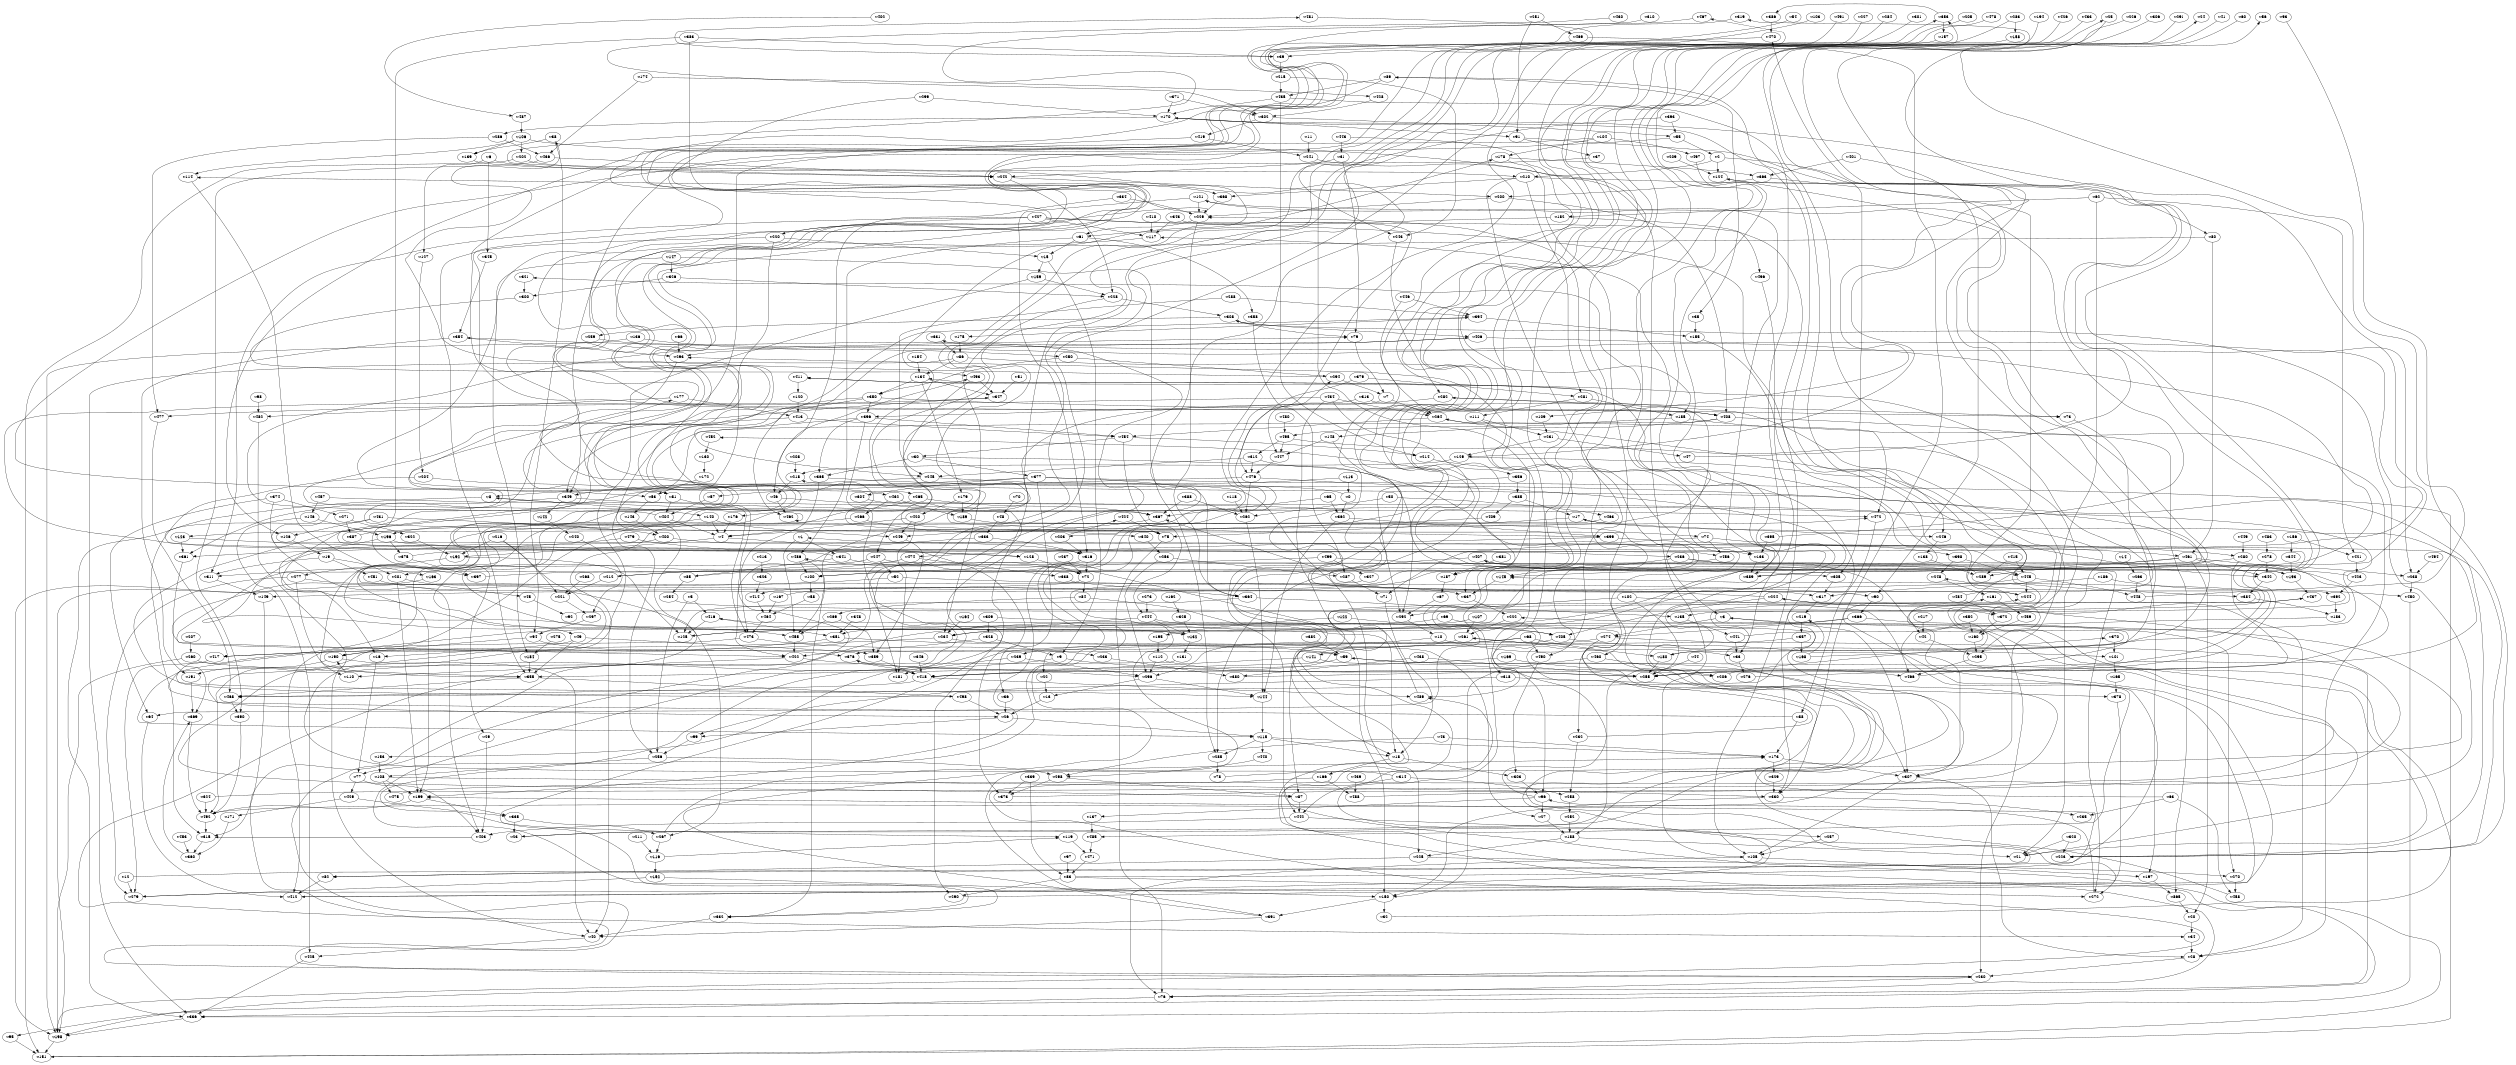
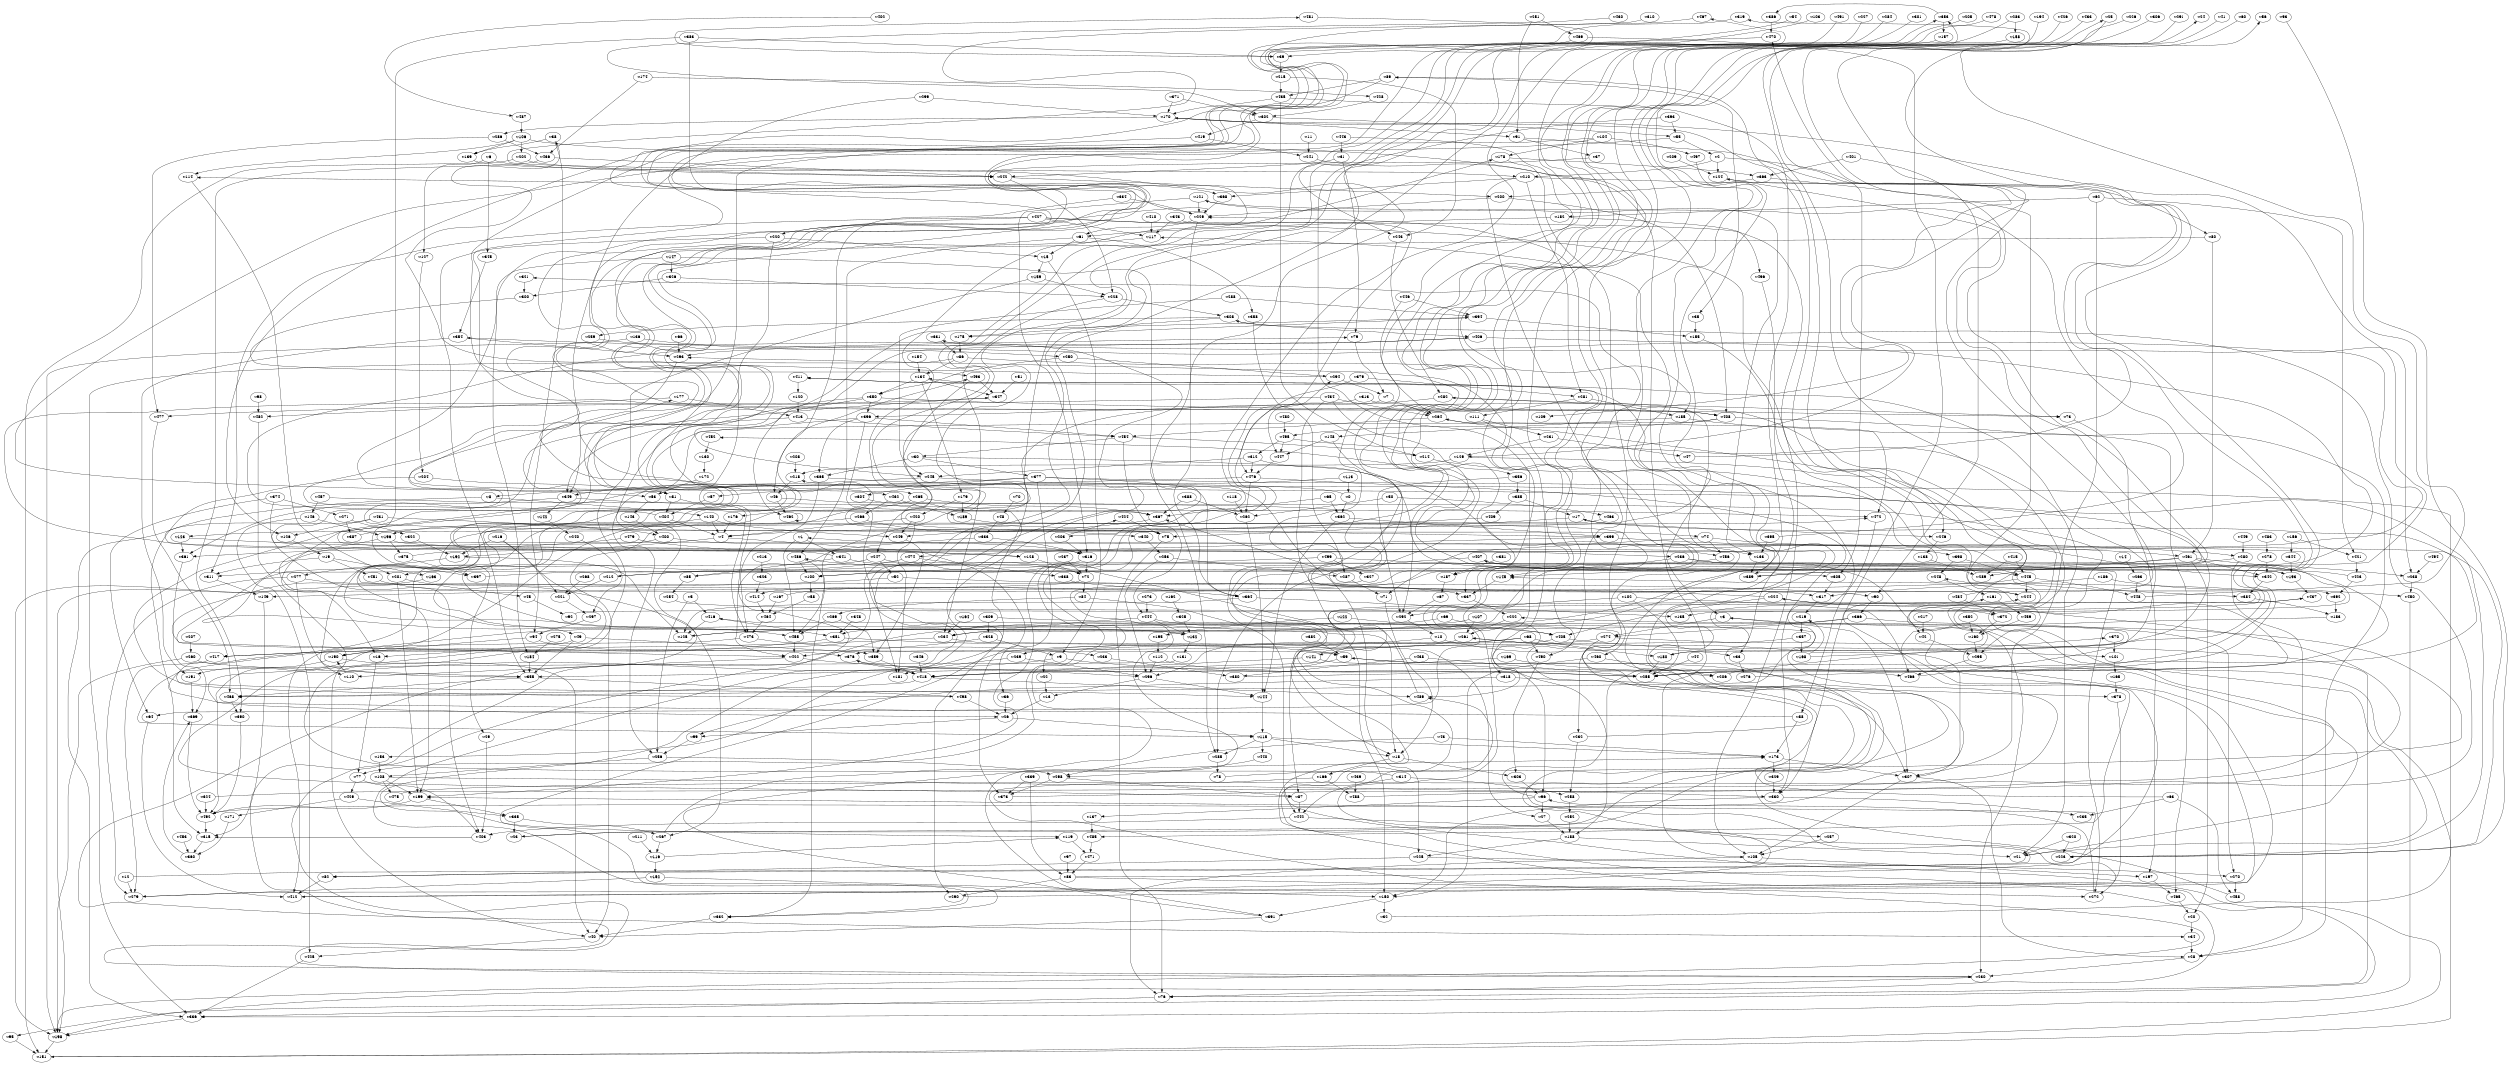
edge "v308" -> "v79": now "v308" -> "v175"
edge "v109" -> "v231": removed
node "v441": removed
node "v865": label "v865" -> "v465"
